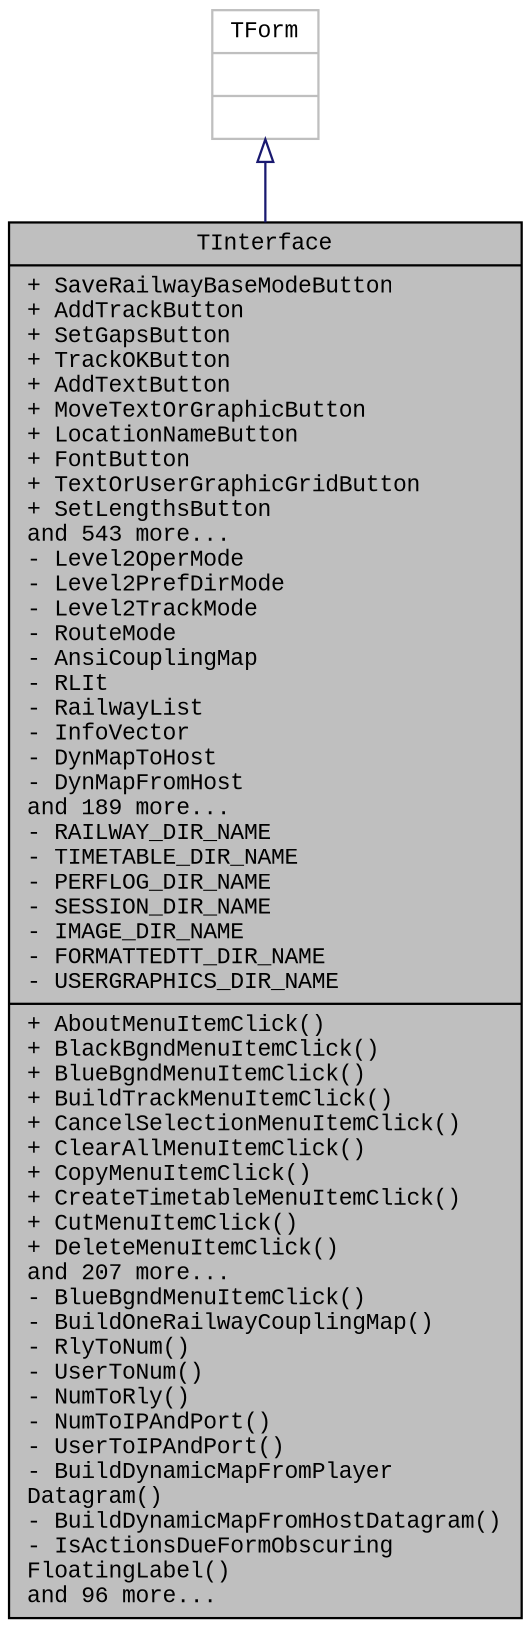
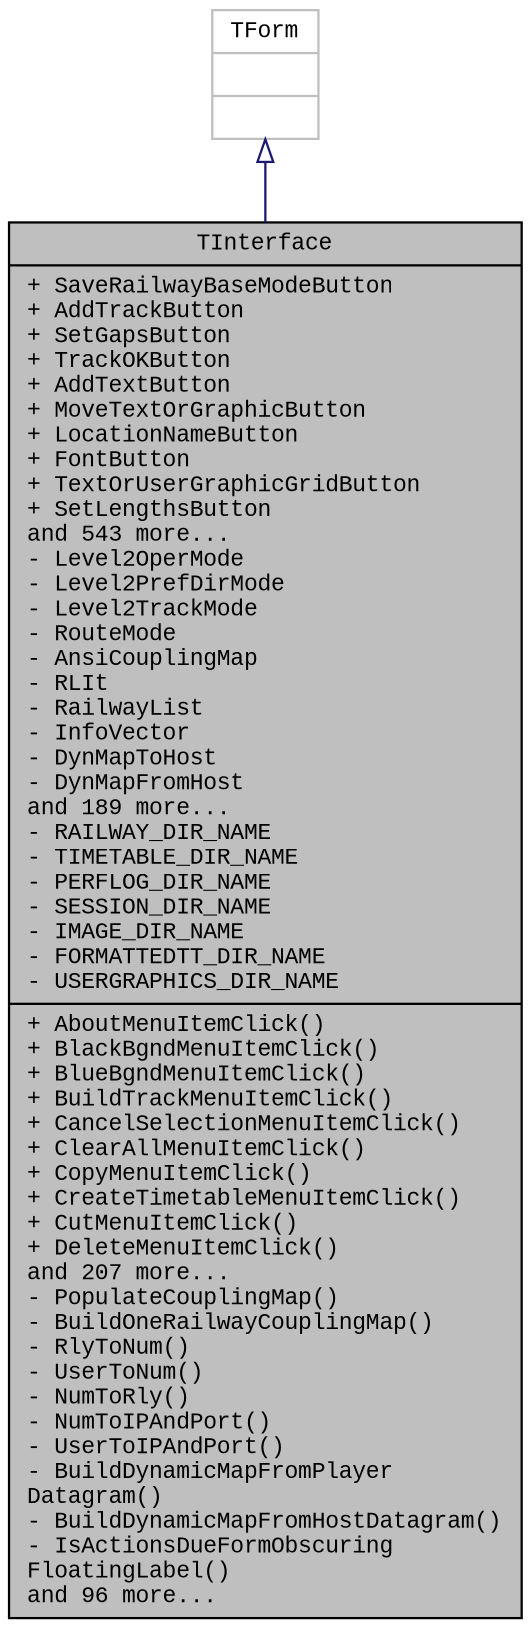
node "TInterface": text "- BlueBgndMenuItemClick()" -> "- PopulateCouplingMap()"
